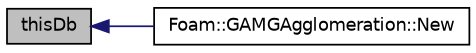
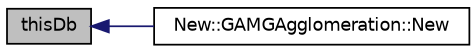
node "Foam::GAMGAgglomeration::New": label "Foam::GAMGAgglomeration::New" -> "New::GAMGAgglomeration::New"
